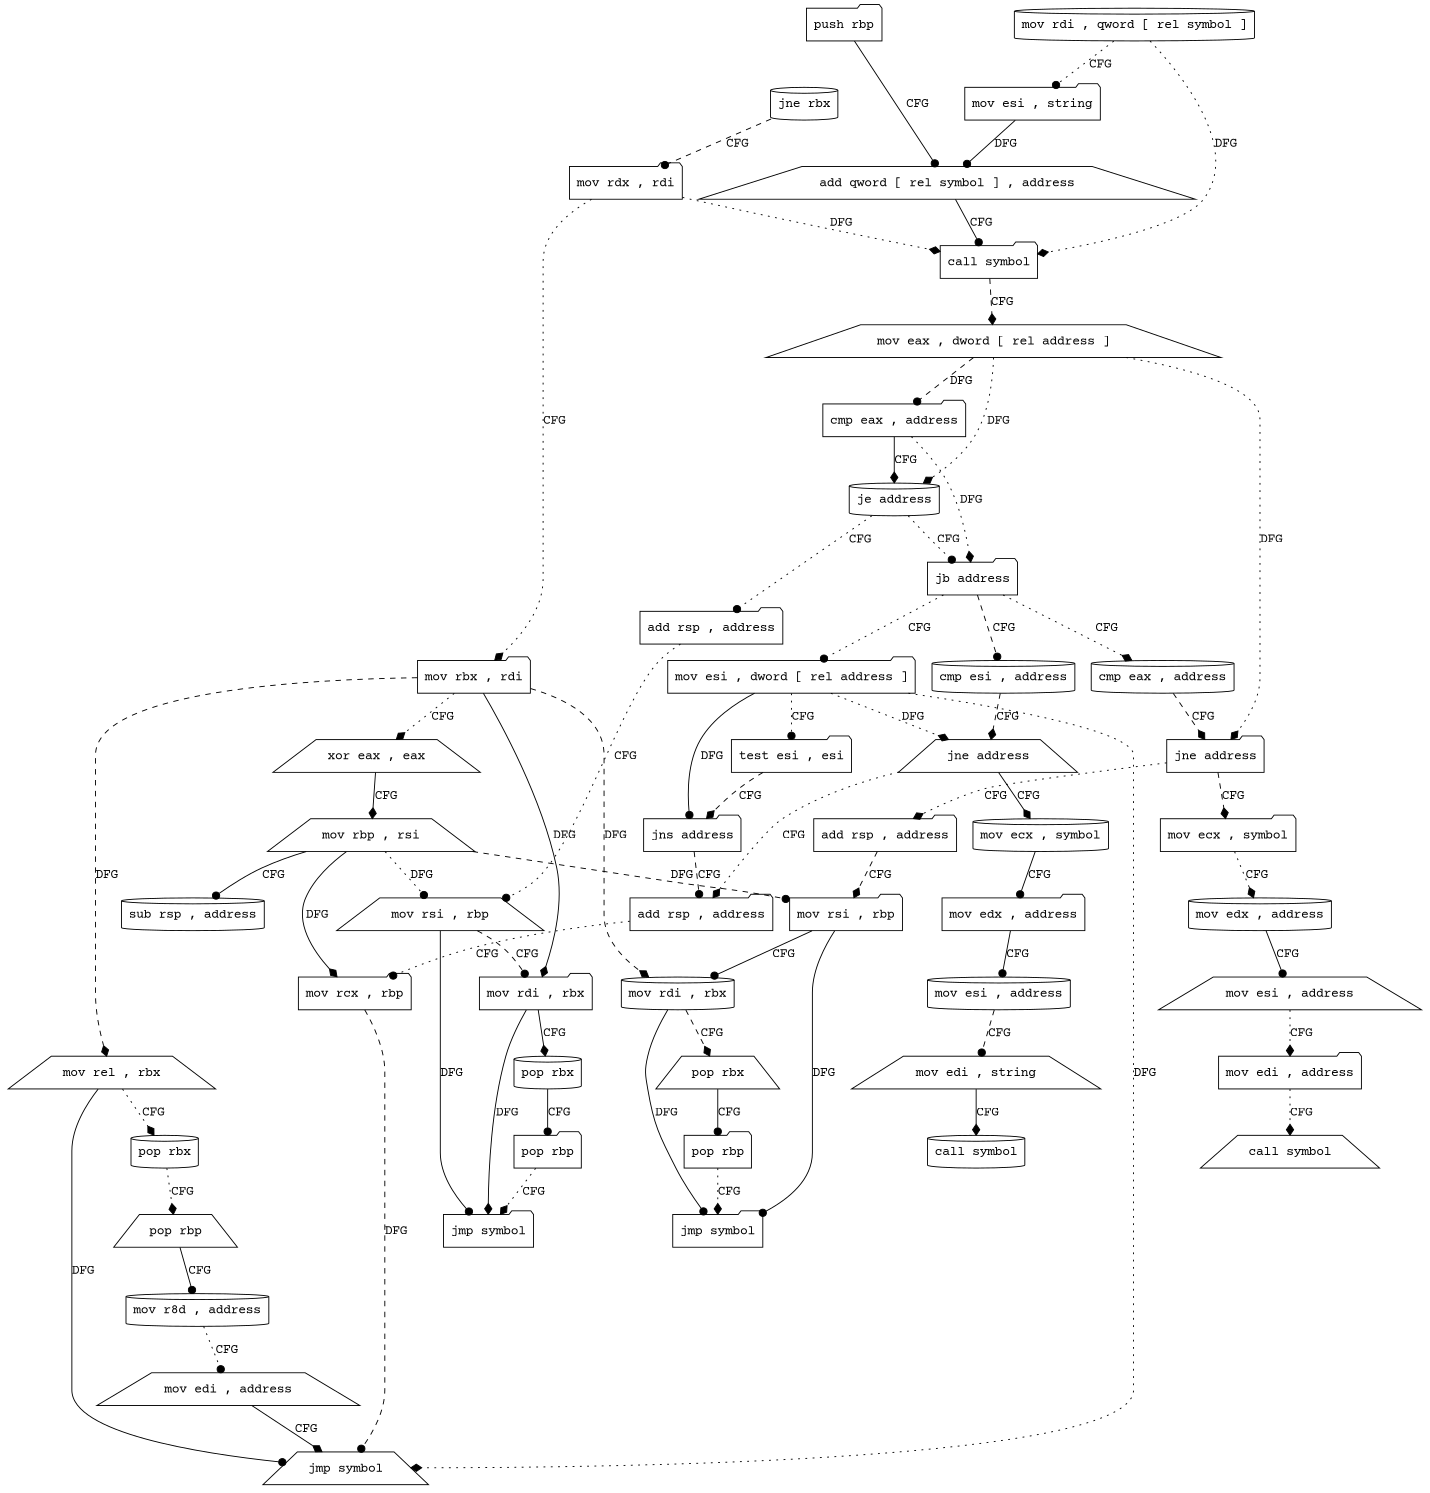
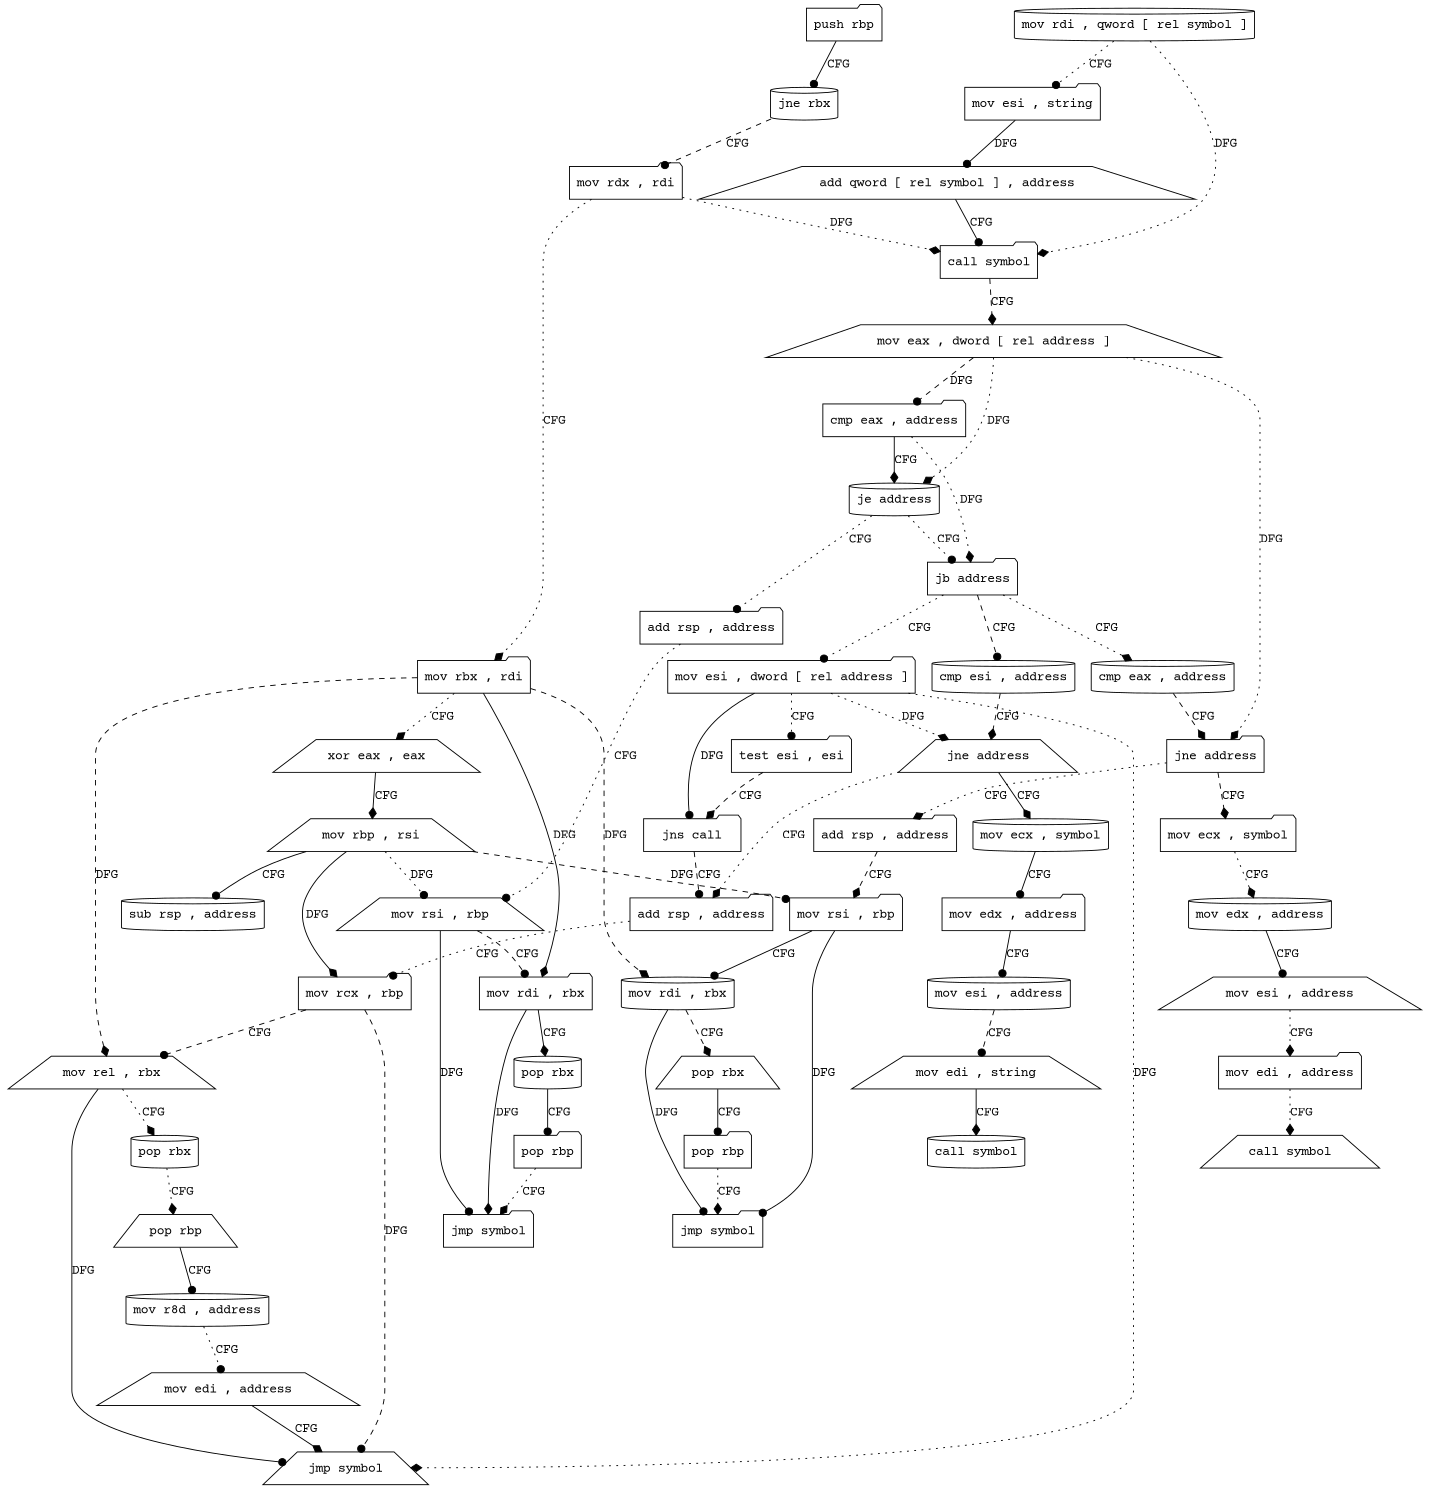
edge "push rbp" -> "add qword [ rel symbol ] , address": now "push rbp" -> "jne rbx"
node "jns address": label "jns address" -> "jns call"
edge "mov rcx , rbp" -> "mov rel , rbx": added, label "CFG"
